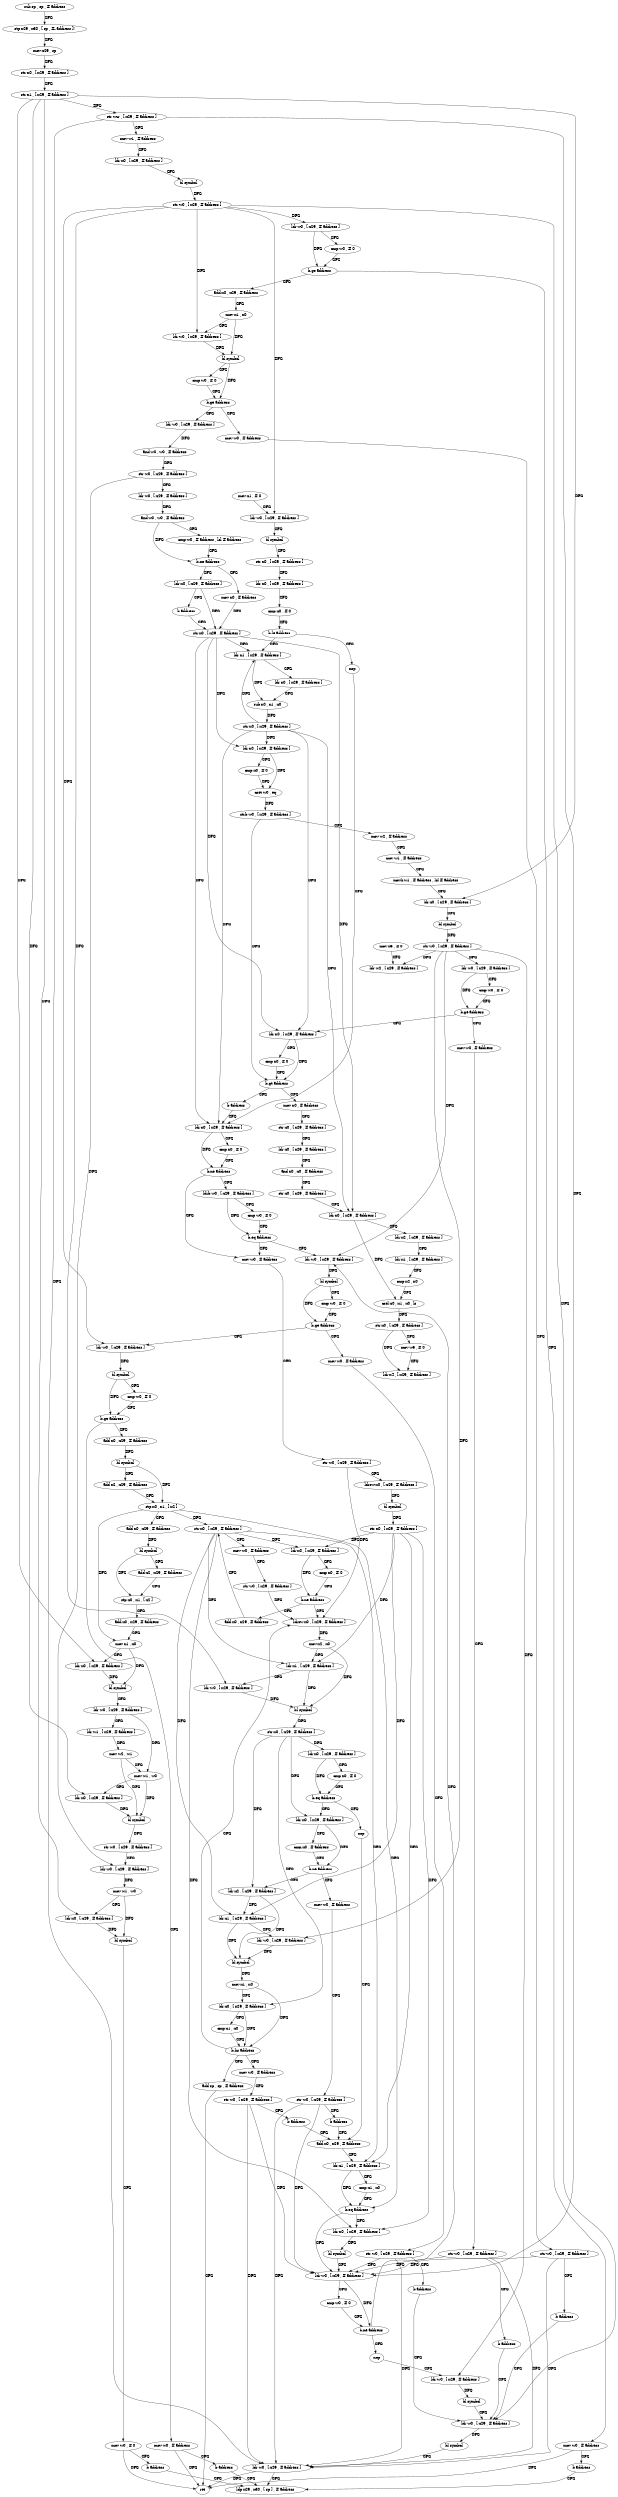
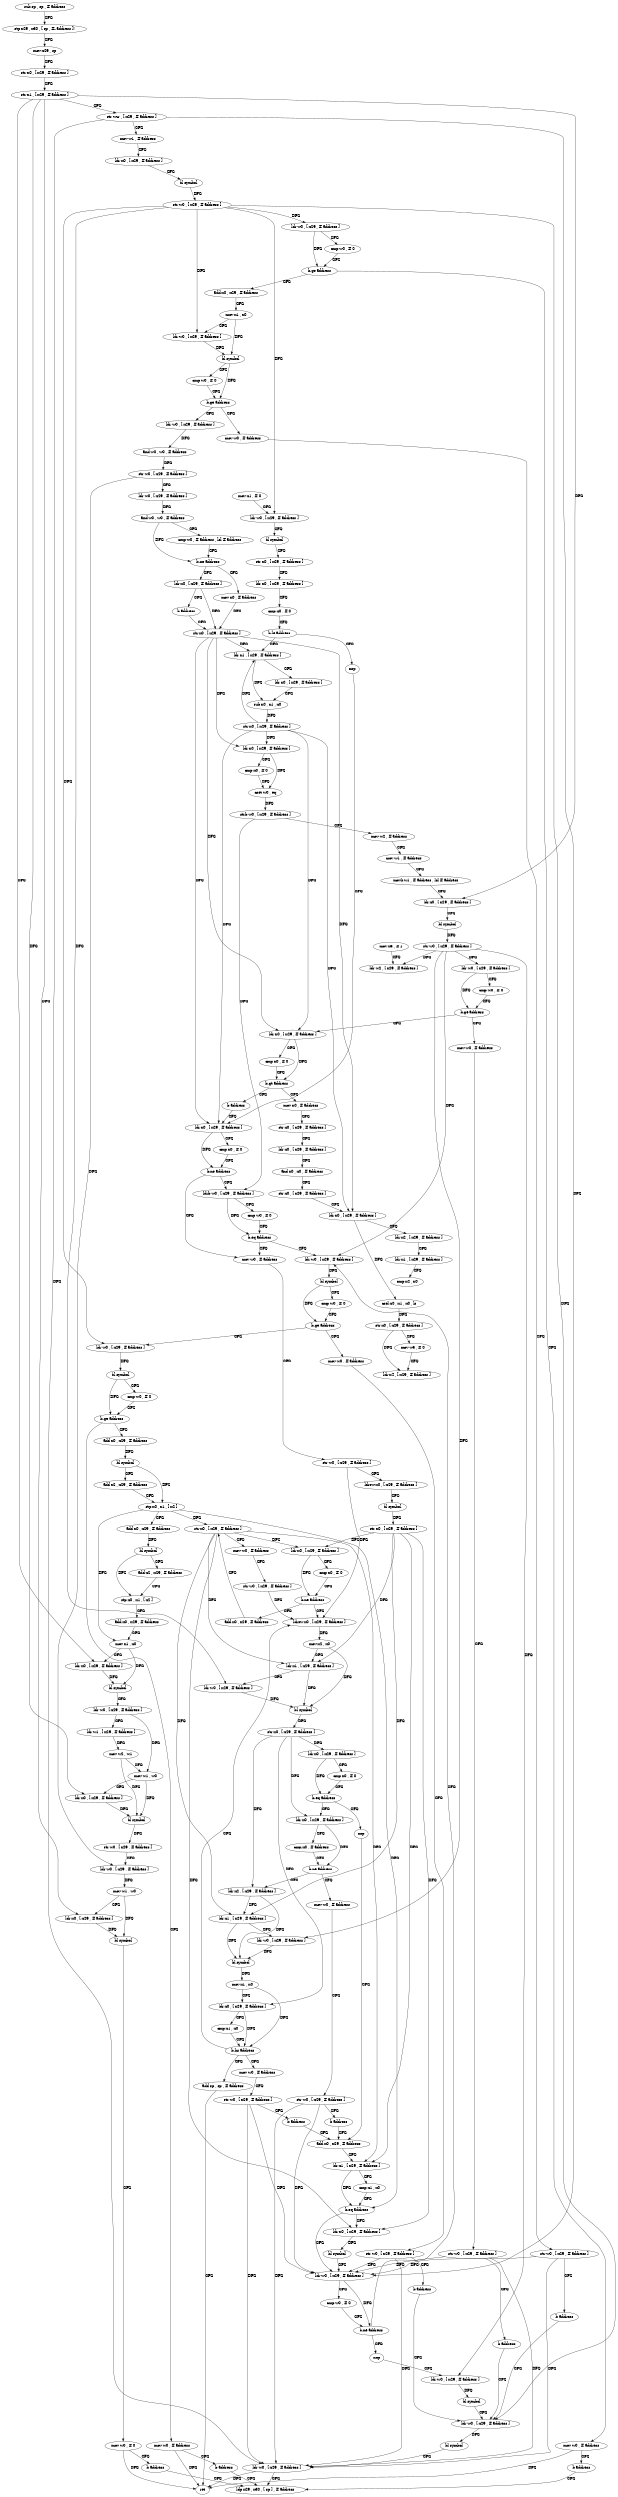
edge "str x1 , [ x29 , # address ]" -> "str wzr , [ x29 , # address ]": label "DFG" -> "CFG"
node "mov x3 , # 0": label "mov x3 , # 0" -> "mov x3 , # 1"
edge "strb w0 , [ x29 , # address ]" -> "b.gt address": now "strb w0 , [ x29 , # address ]" -> "ldrb w0 , [ x29 , # address ]"
edge "cmp x2 , x0" -> "csel x0 , x1 , x0 , ls": removed, label "CFG"
